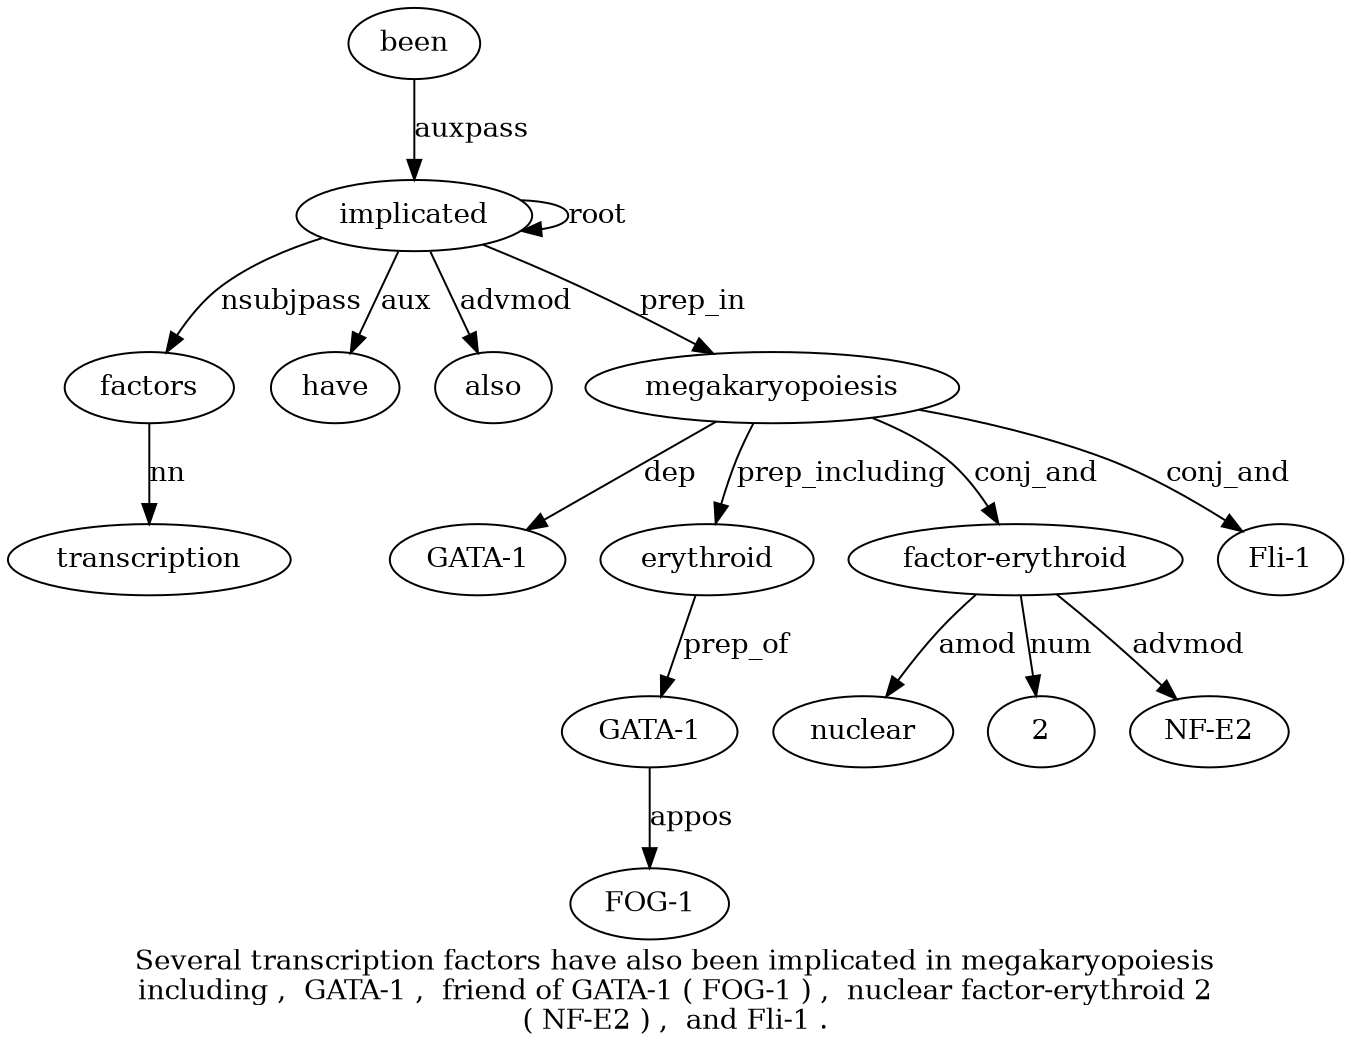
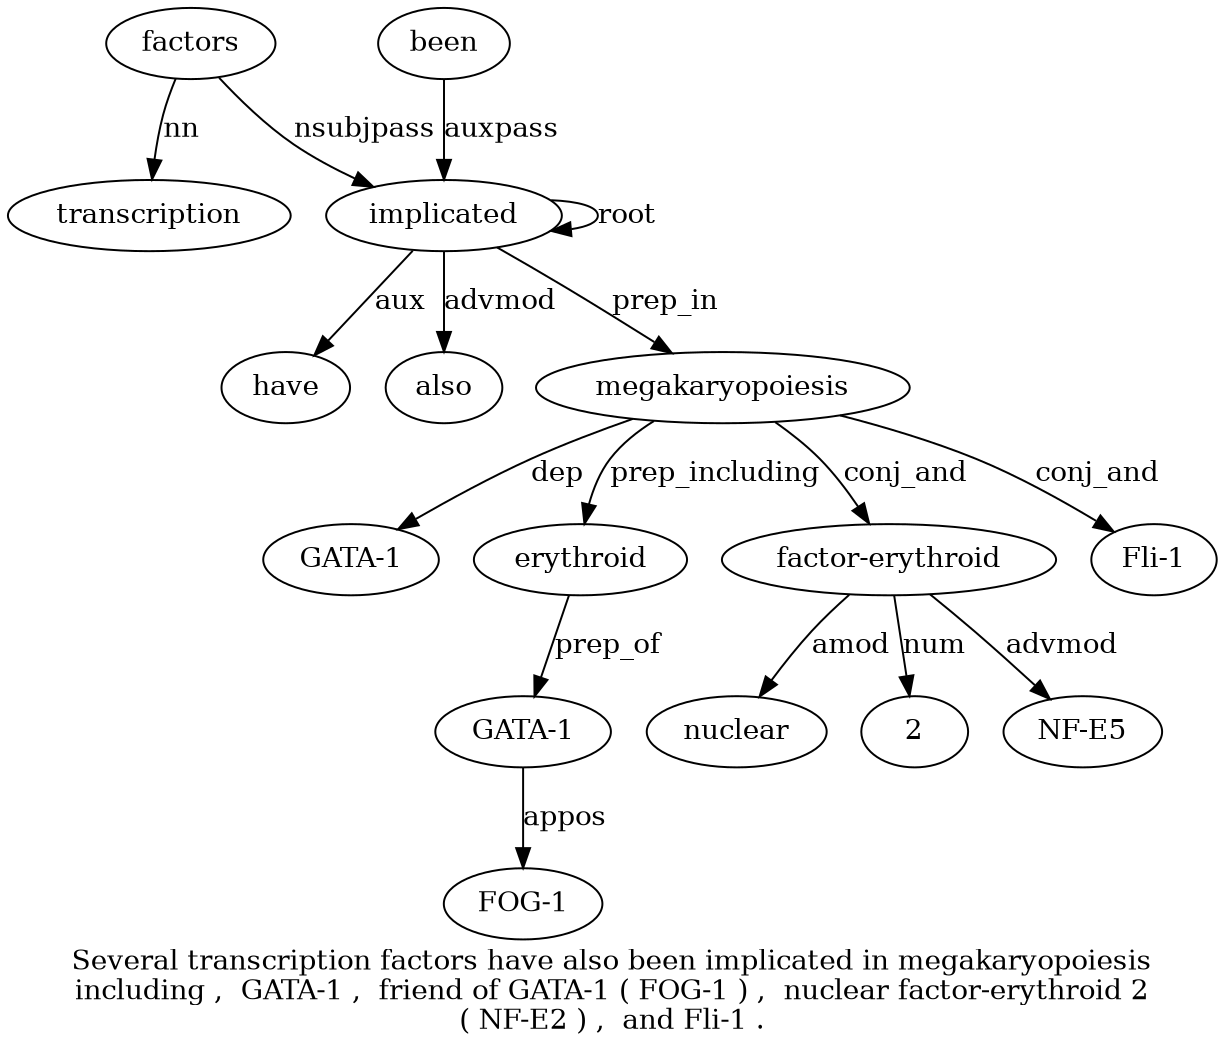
edge "implicated" -> "factors": reversed
node "NF-E2": label "NF-E2" -> "NF-E5"
